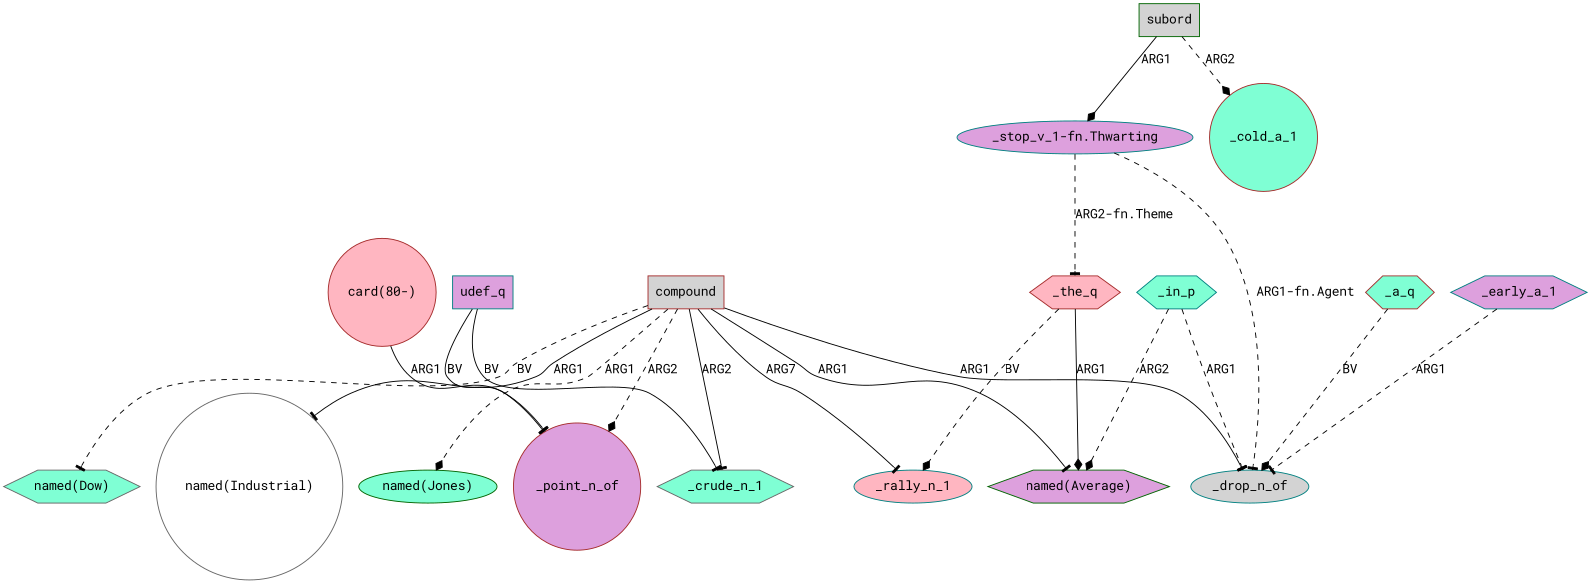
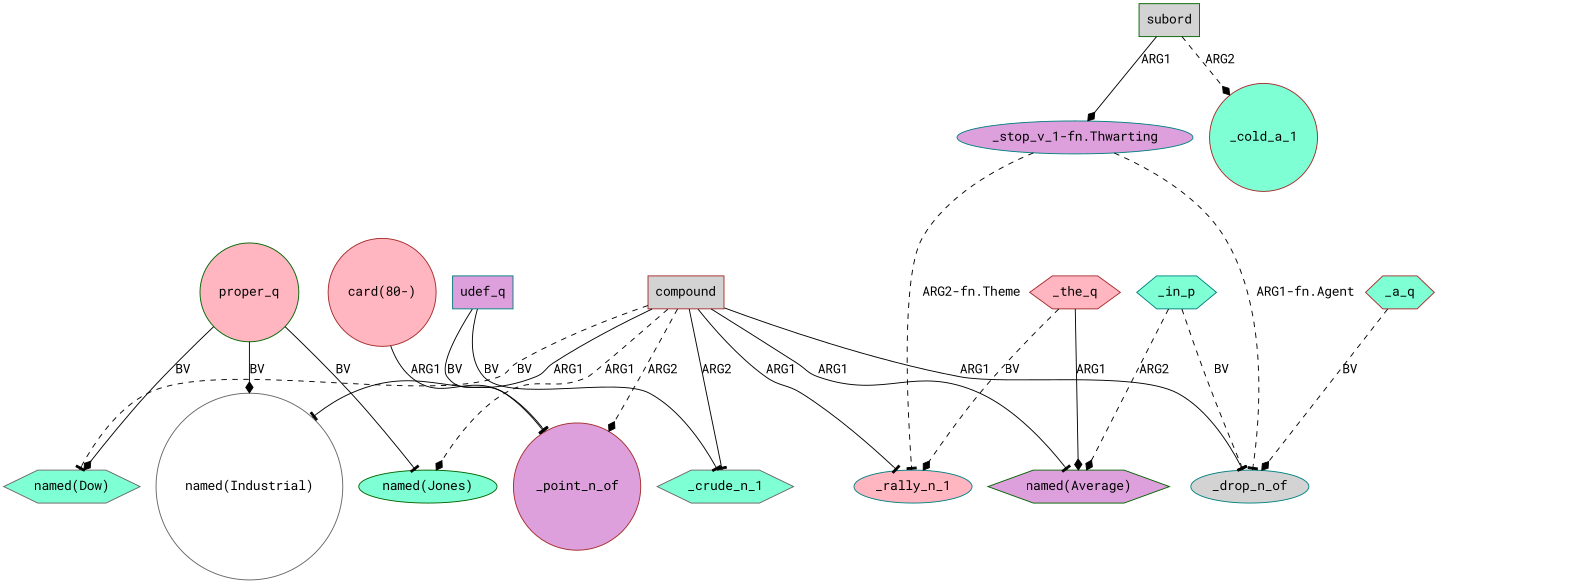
edge "_stop_v_1-fn.Thwarting" -> "_the_q": now "_stop_v_1-fn.Thwarting" -> "_rally_n_1"
node "proper_q": added
node "_early_a_1": removed
edge "compound" -> "_rally_n_1": label "ARG7" -> "ARG1"
edge "_in_p" -> "_drop_n_of": label "ARG1" -> "BV"
